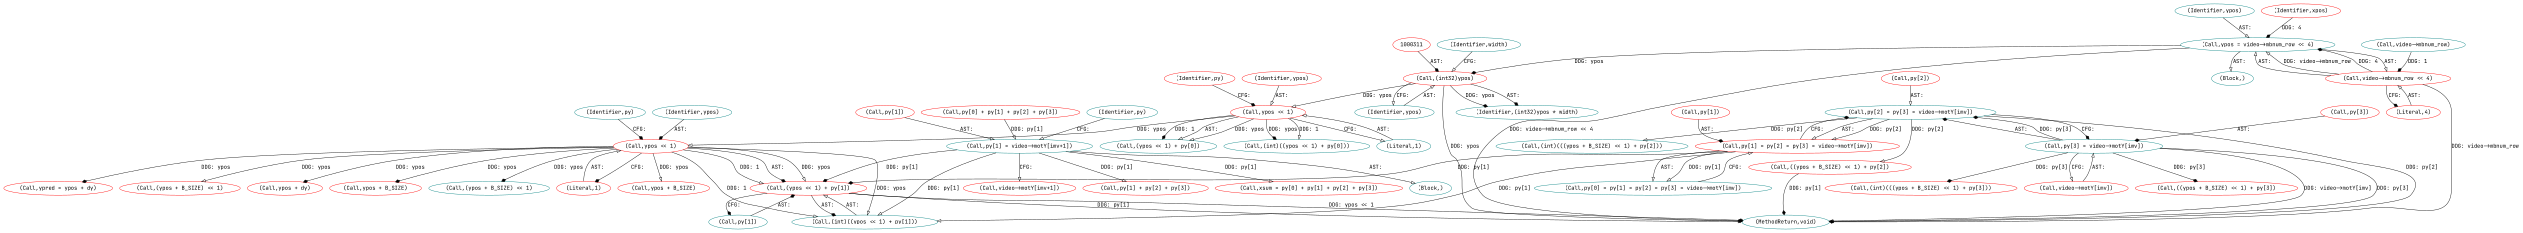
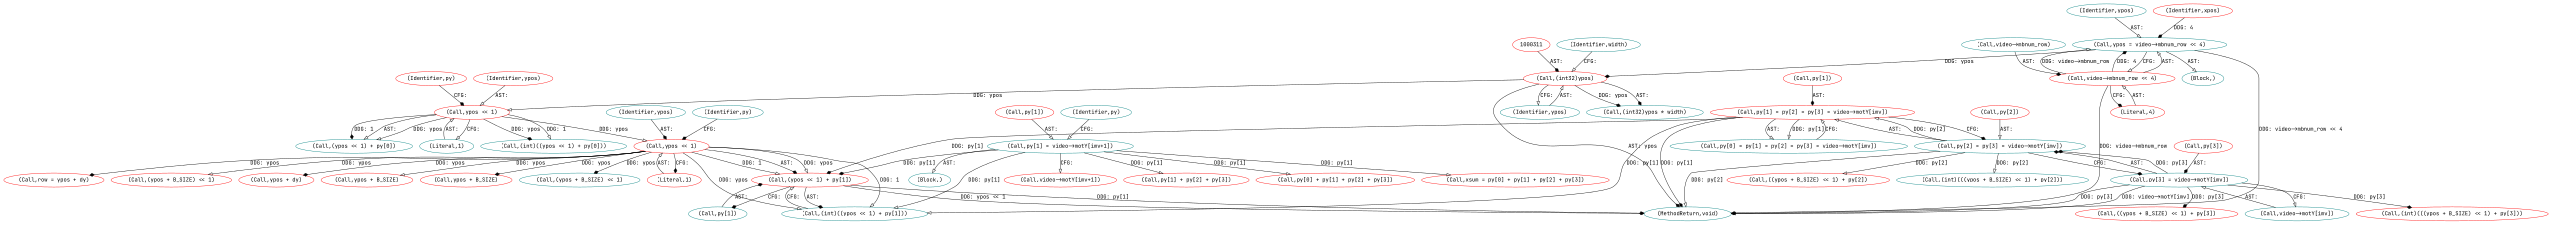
edge "(Call,ypos = video->mbnum_row << 4)" -> "(Call,video->mbnum_row << 4)": label "AST: " -> "CFG: "
edge "(Call,video->mbnum_row)" -> "(Call,video->mbnum_row << 4)": label "DDG: 1" -> "AST: "
node "(Identifier,(int32)ypos * width)": label "(Identifier,(int32)ypos * width)" -> "(Call,(int32)ypos * width)"
edge "(Call,py[0] + py[1] + py[2] + py[3])" -> "(Call,py[1] = video->motY[imv+1])": reversed
edge "(Call,(int32)ypos)" -> "(MethodReturn,void)": label "DDG: ypos" -> "AST: ypos"
node "(Call,ypred = ypos + dy)": label "(Call,ypred = ypos + dy)" -> "(Call,row = ypos + dy)"
node "(Call,video->motY[imv])": color red -> teal
edge "(Call,((ypos + B_SIZE) << 1) + py[2])" -> "(MethodReturn,void)": now "(Call,py[1] = py[2] = py[3] = video->motY[imv])" -> "(MethodReturn,void)"
edge "(Call,(int)((ypos << 1) + py[1]))" -> "(Call,(ypos << 1) + py[1])": label "AST: " -> "CFG: "
